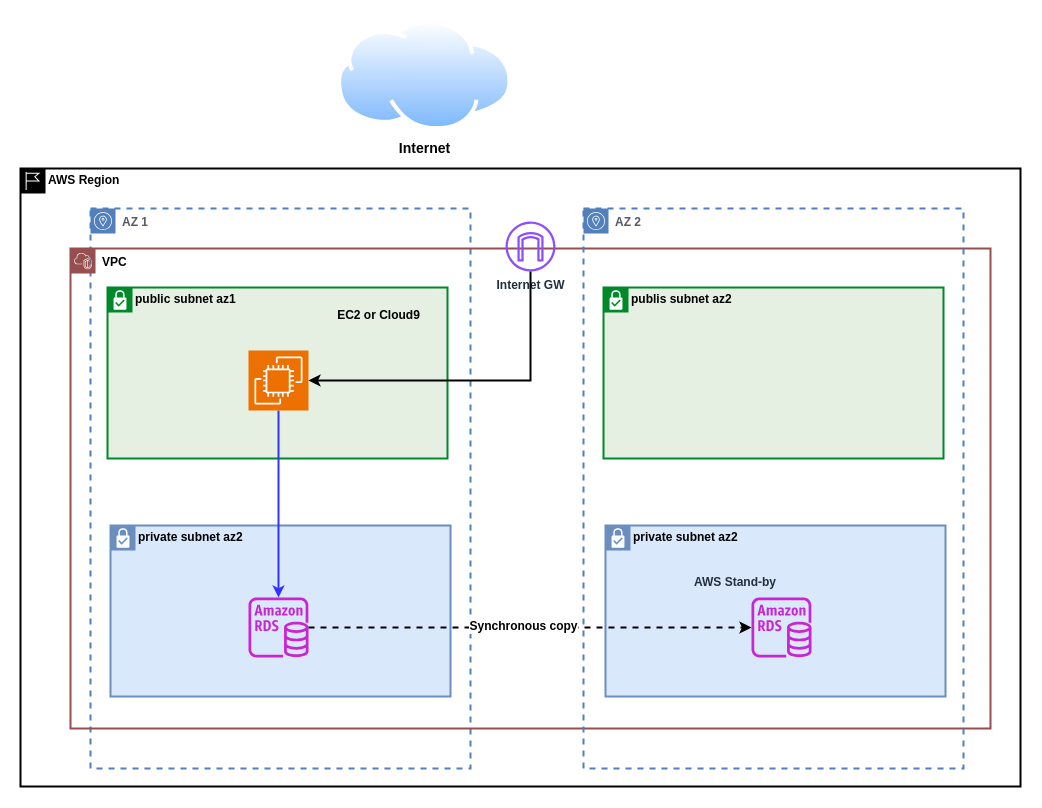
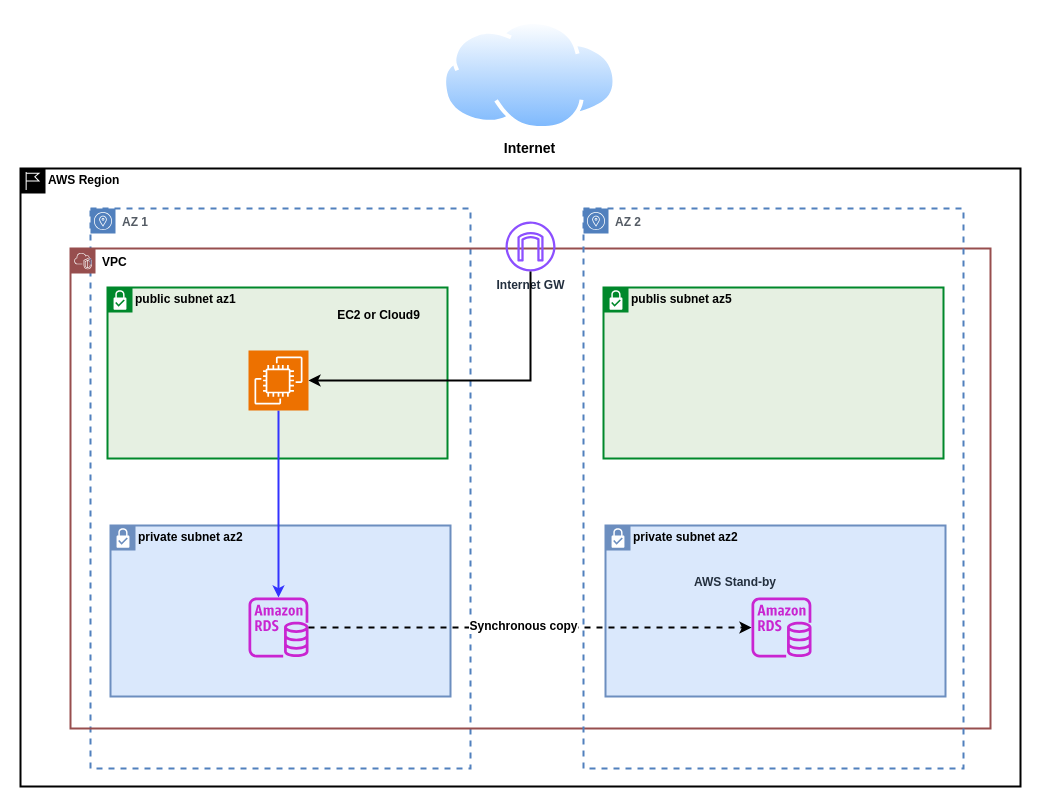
node "Internet": moved (425, 76) -> (530, 76)
node "publis subnet az2": label "publis subnet az2" -> "publis subnet az5"
